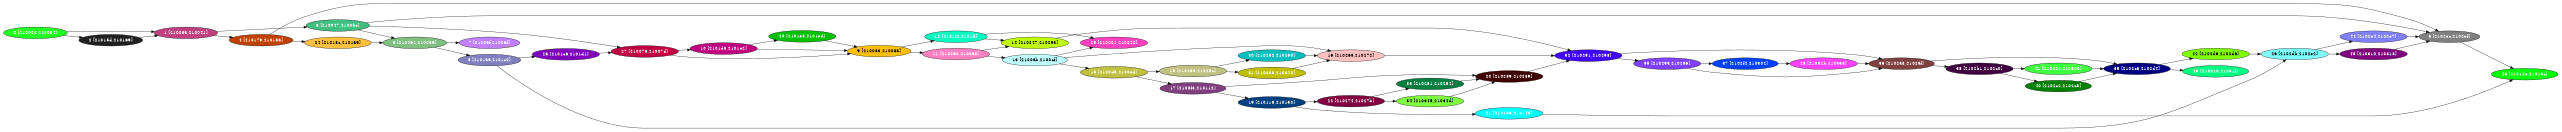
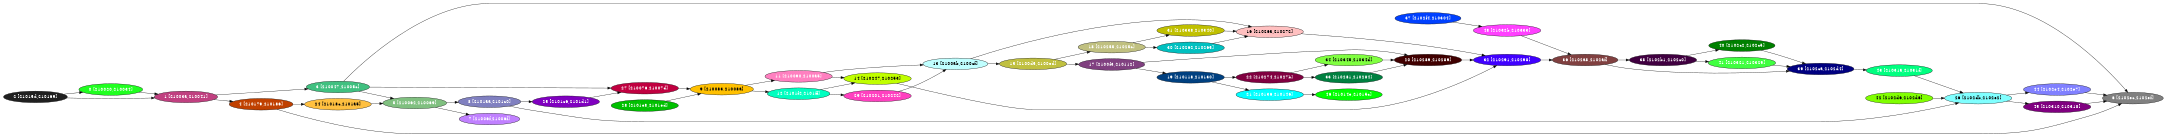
edge "0 [210020,210034]" -> "2 [21015d,210169]": reversed
node "10 [2101d6,2101e2]": removed
edge "13 [2100ab,2100cf]" -> "29 [210201,210242]": reversed
edge "6 [2102ec,2102ef]" -> "46 [21014e,21015c]": removed
edge "39 [2102ca,2102d4]" -> "42 [2102d6,2102d6]": removed
node "35 [21029a,2102a6]": removed
edge "43 [21031a,21031f]" -> "26 [2102db,2102e2]": added
